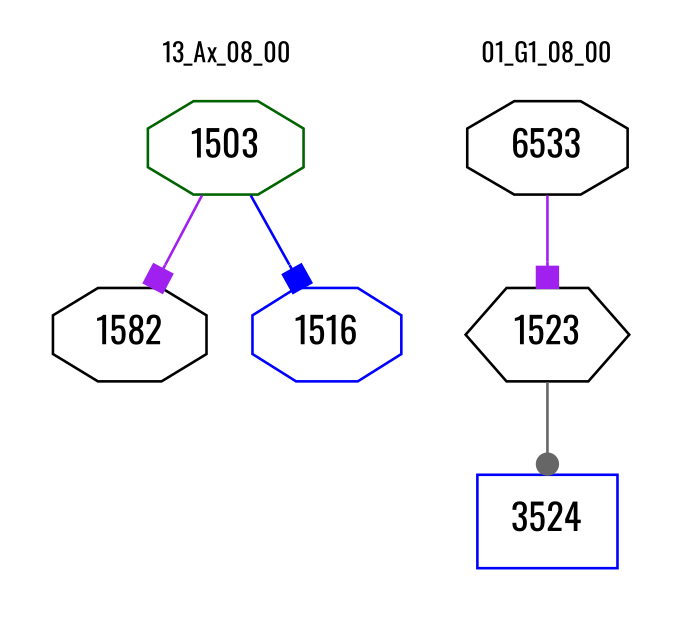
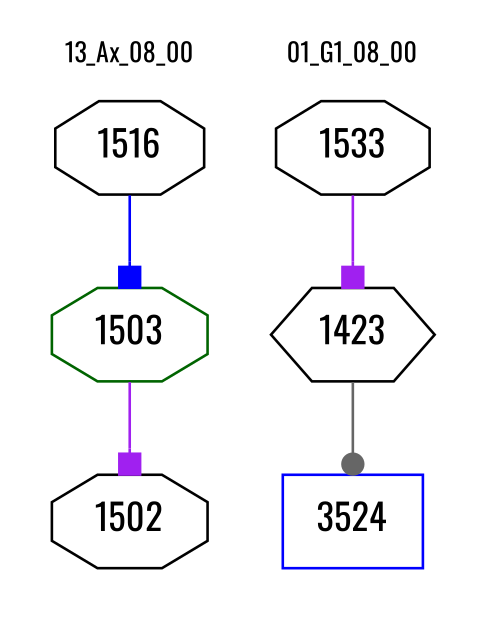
node "6533": label "6533" -> "1533"
edge "1503" -> "1516": reversed
node "1582": label "1582" -> "1502"
node "1516": color blue -> black
node "1523": label "1523" -> "1423"
